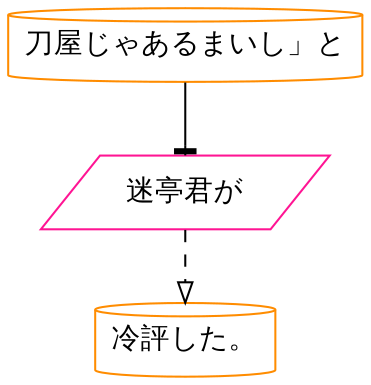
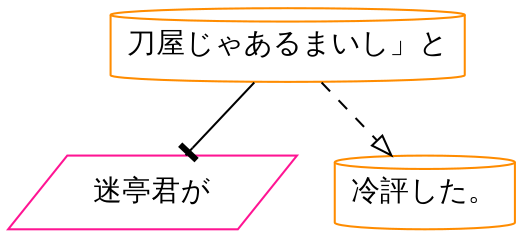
edge "迷亭君が" -> "冷評した。": now "刀屋じゃあるまいし」と" -> "冷評した。"
